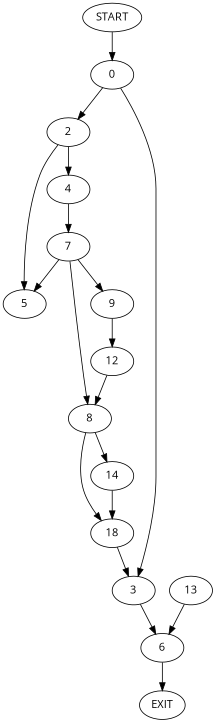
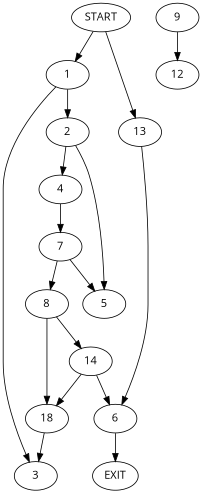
edge "START" -> "13": added
node "0": label "0" -> "1"
edge "7" -> "9": removed
edge "12" -> "8": removed
edge "3" -> "6": now "14" -> "6"
